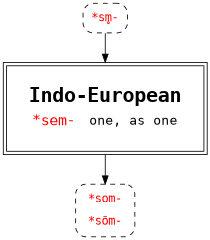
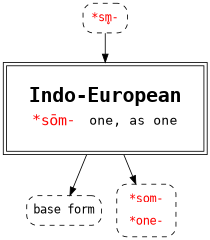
node "Indo-European": text "*sem-" -> "*sōm-"
node "base form": added
node "*som-": text "*sōm-" -> "*one-"
